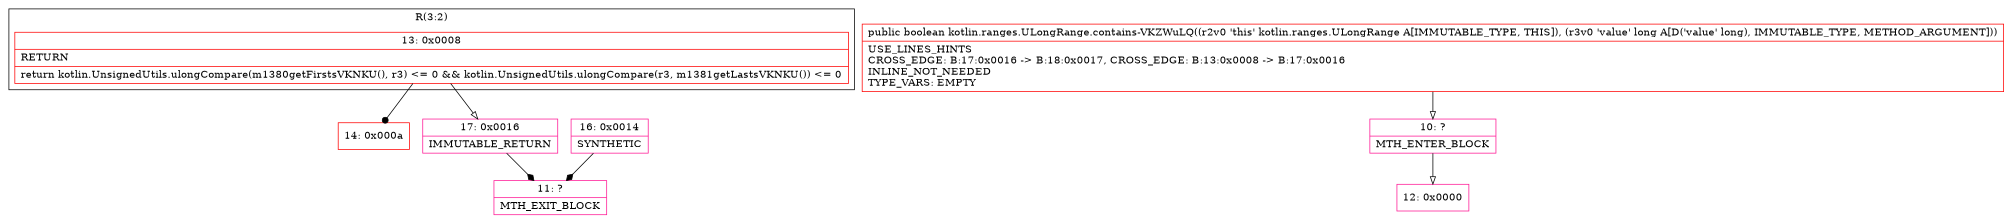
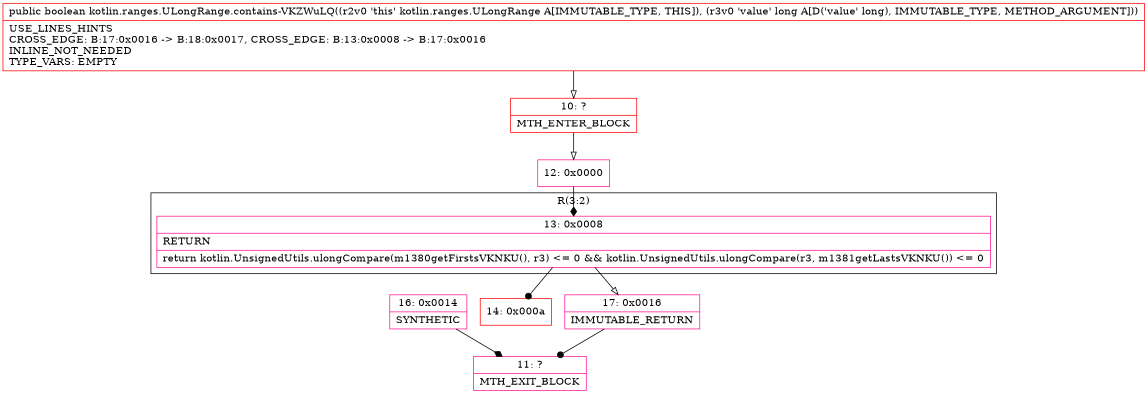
node "13: 0x0008": color red -> deeppink
node "10: ?": color deeppink -> red
edge "17: 0x0016" -> "11: ?": arrowhead diamond -> dot
edge "12: 0x0000" -> "13: 0x0008": added
